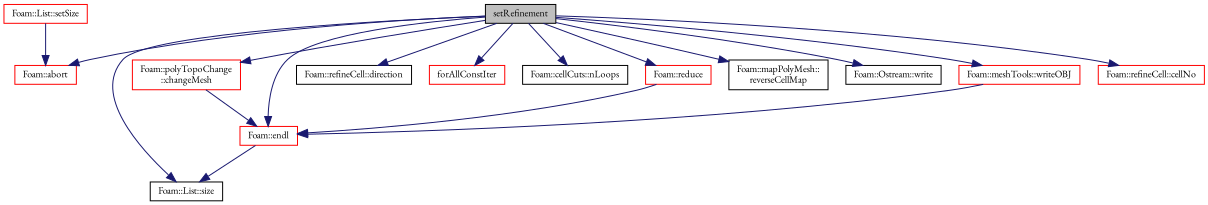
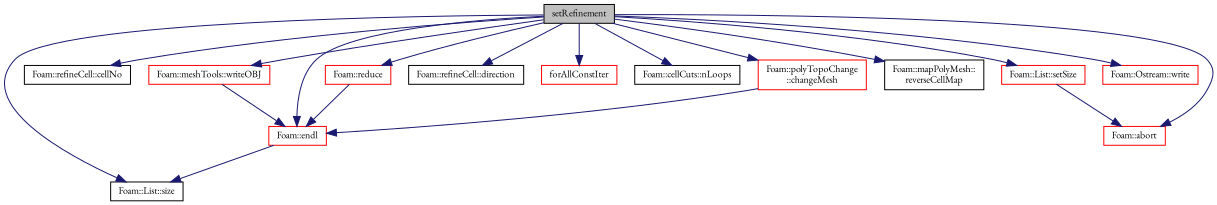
edge "setRefinement" -> "Foam::List::setSize": added
node "Foam::Ostream::write": color black -> red
node "Foam::refineCell::cellNo": color red -> black
